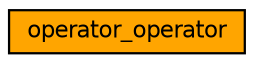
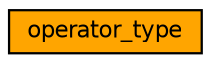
node "operator_operator": label "operator_operator" -> "operator_type"
